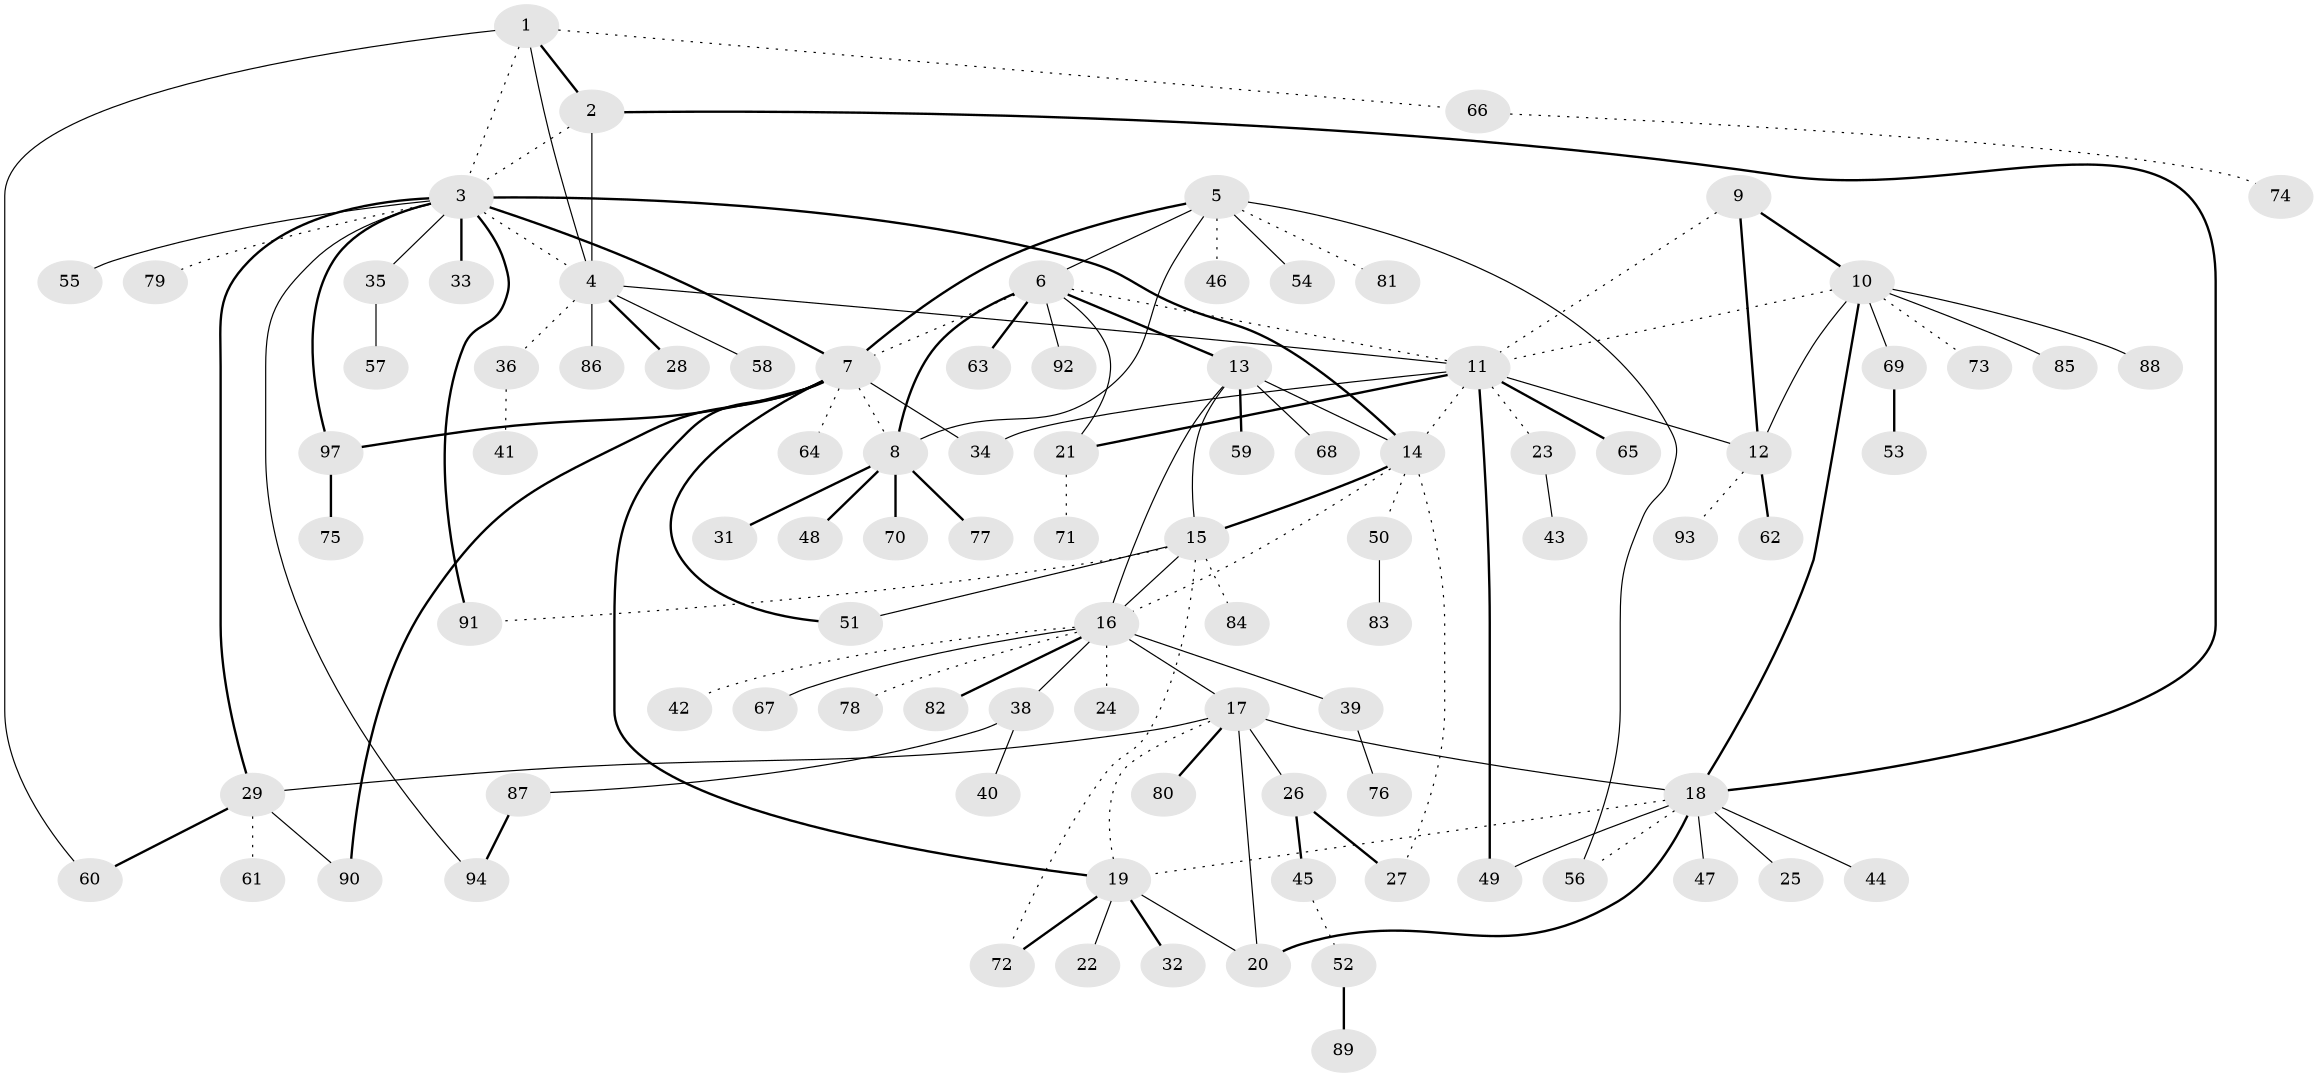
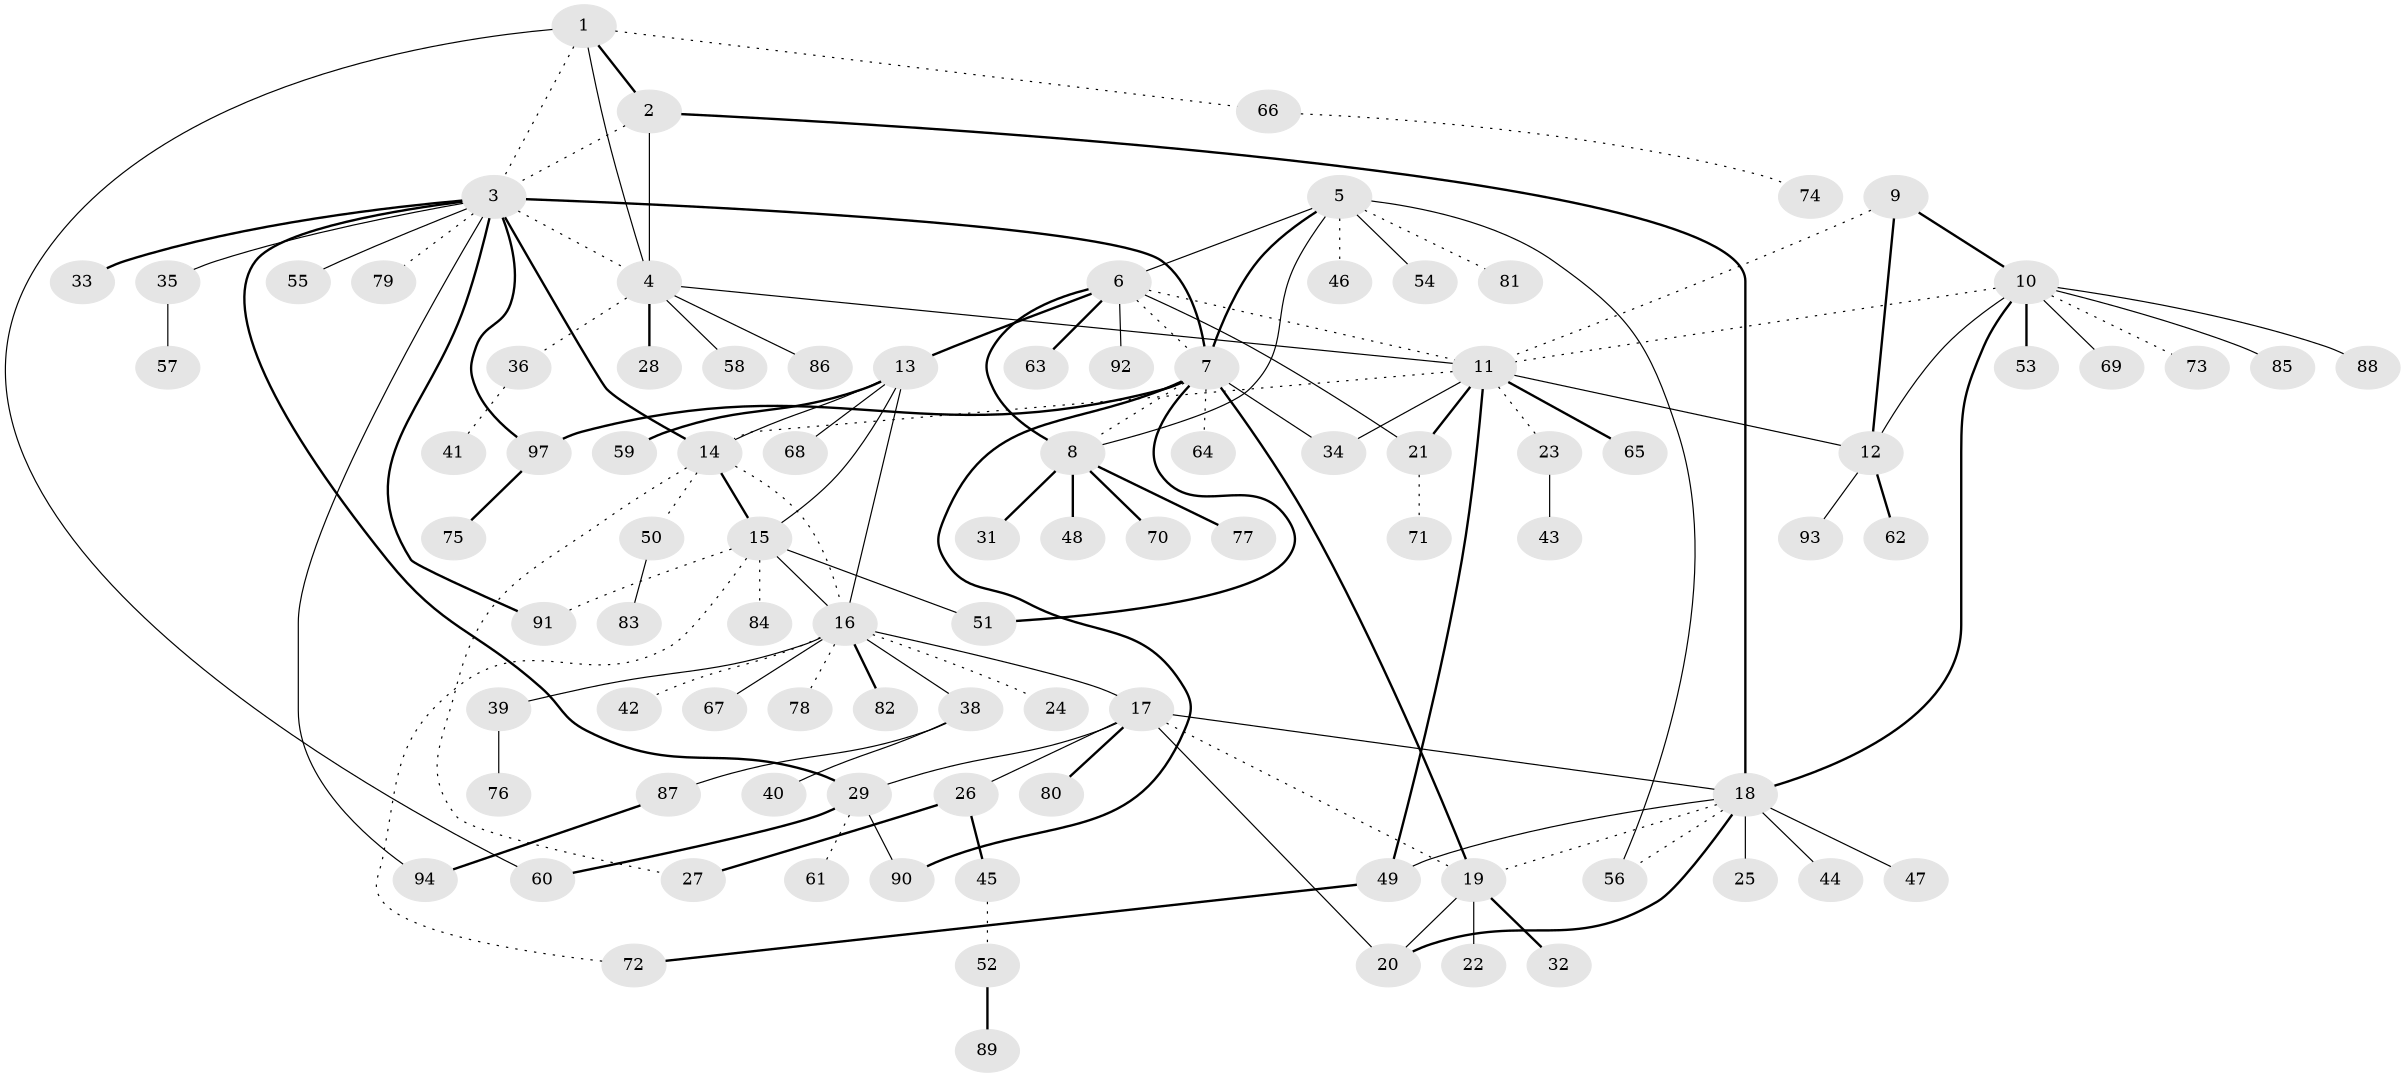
edge "69" -- "53": now "10" -- "53"
edge "12" -- "93": style dotted -> solid
edge "19" -- "72": now "49" -- "72"
